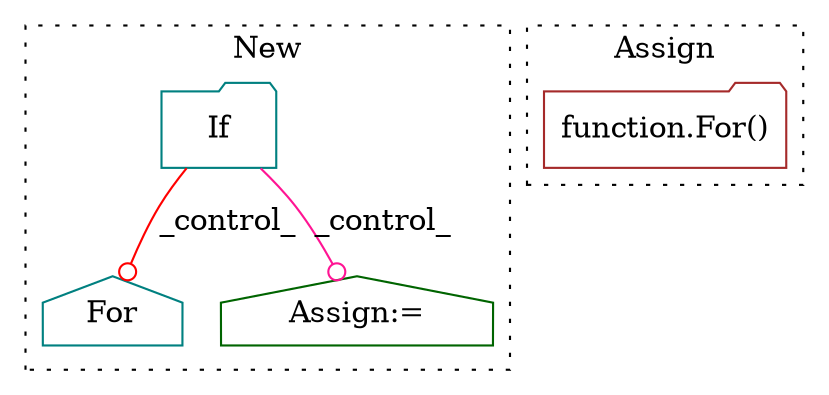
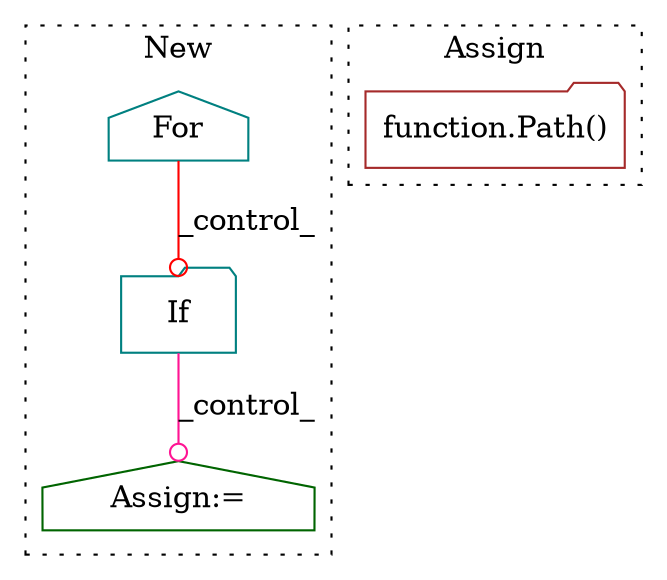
node "function.For()": label "function.For()" -> "function.Path()"
edge "If" -> "For": reversed
